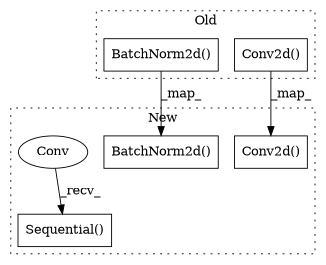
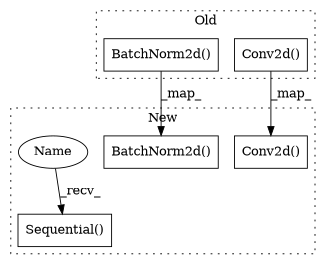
node "Conv": label "Conv" -> "Name"
